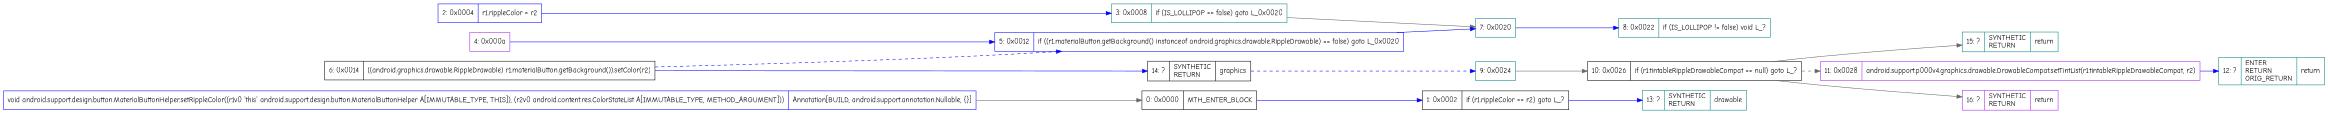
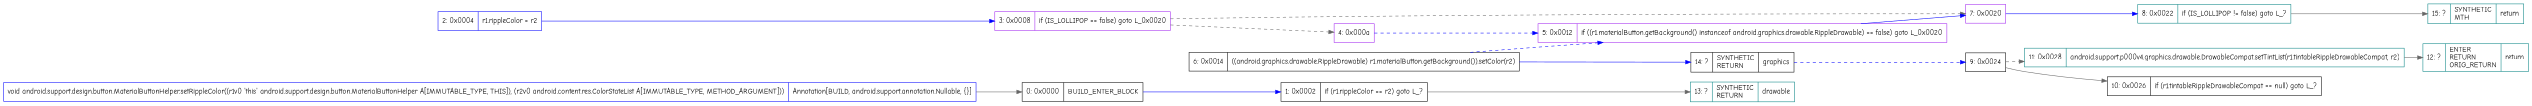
node "3: 0x0008": color teal -> purple
edge "3: 0x0008" -> "7: 0x0020": style solid -> dashed
edge "3: 0x0008" -> "4: 0x000a": added
node "7: 0x0020": color teal -> purple
node "8: 0x0022": text "if (IS_LOLLIPOP != false) void L_?" -> "if (IS_LOLLIPOP != false) goto L_?"
edge "4: 0x000a" -> "5: 0x0012": style solid -> dashed
node "5: 0x0012": color blue -> purple
node "15: ?": text "RETURN" -> "MTH"
edge "10: 0x0026" -> "15: ?": now "8: 0x0022" -> "15: ?"
node "9: 0x0024": color teal -> black
edge "10: 0x0026" -> "11: 0x0028": now "9: 0x0024" -> "11: 0x0028"
node "11: 0x0028": color purple -> teal
edge "11: 0x0028" -> "12: ?": color blue -> gray40
node "0: 0x0000": text "MTH_ENTER_BLOCK" -> "BUILD_ENTER_BLOCK"
edge "1: 0x0002" -> "13: ?": color blue -> gray40
node "16: ?": removed
